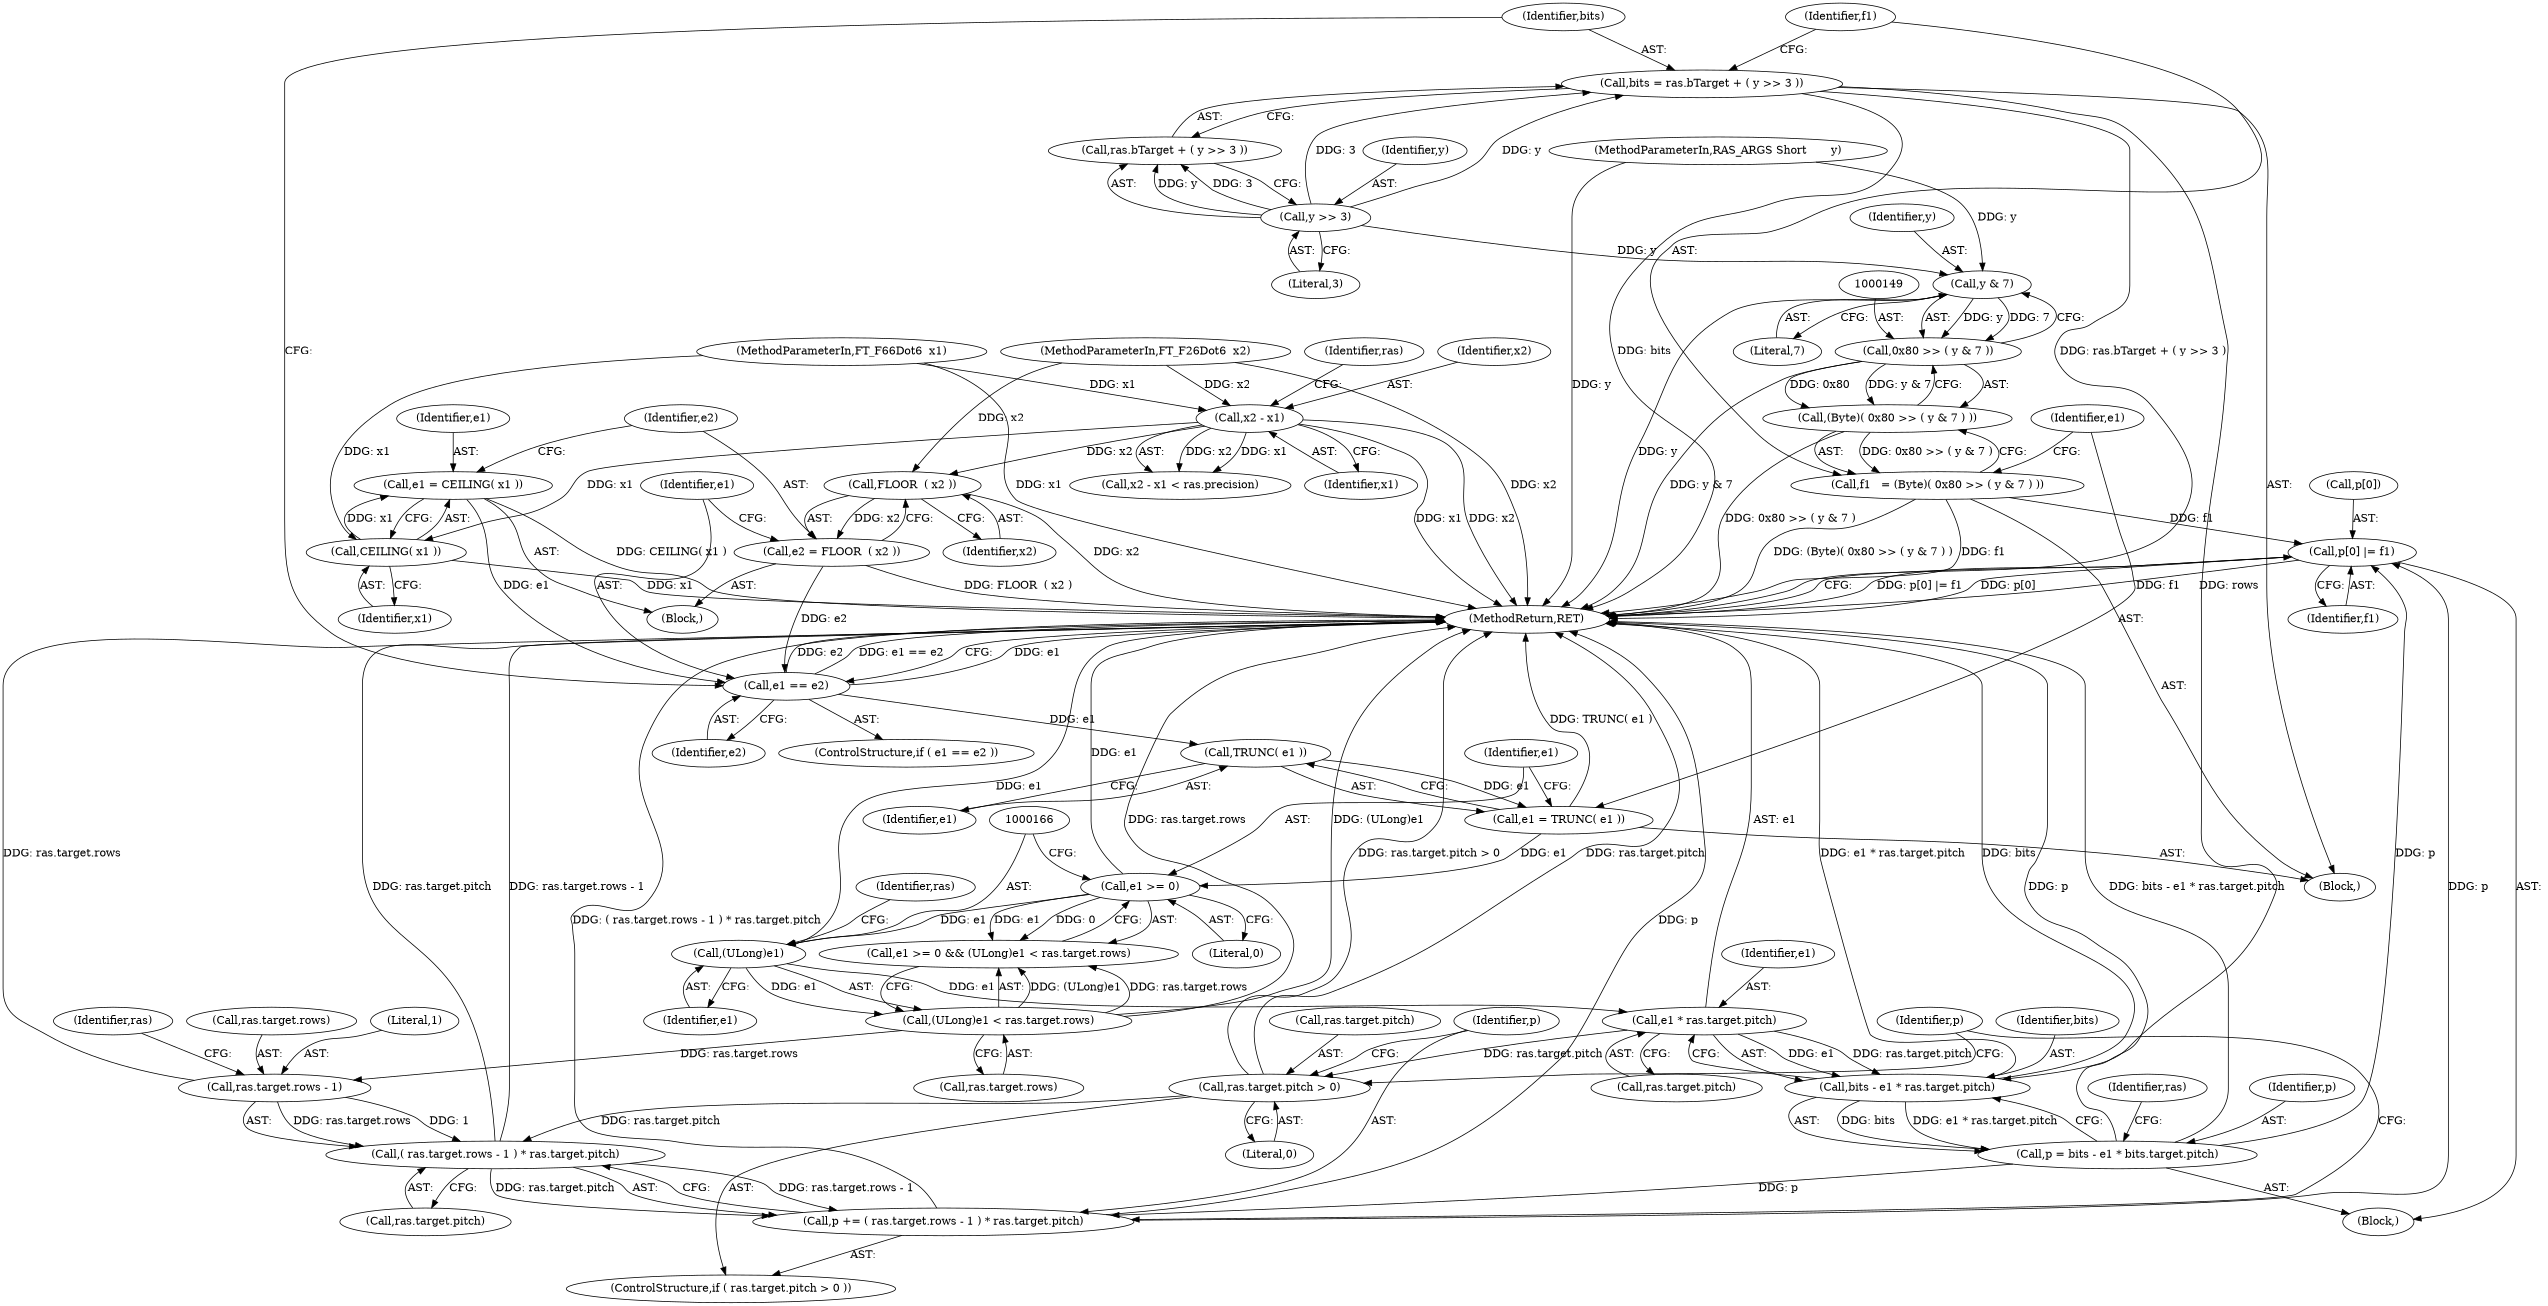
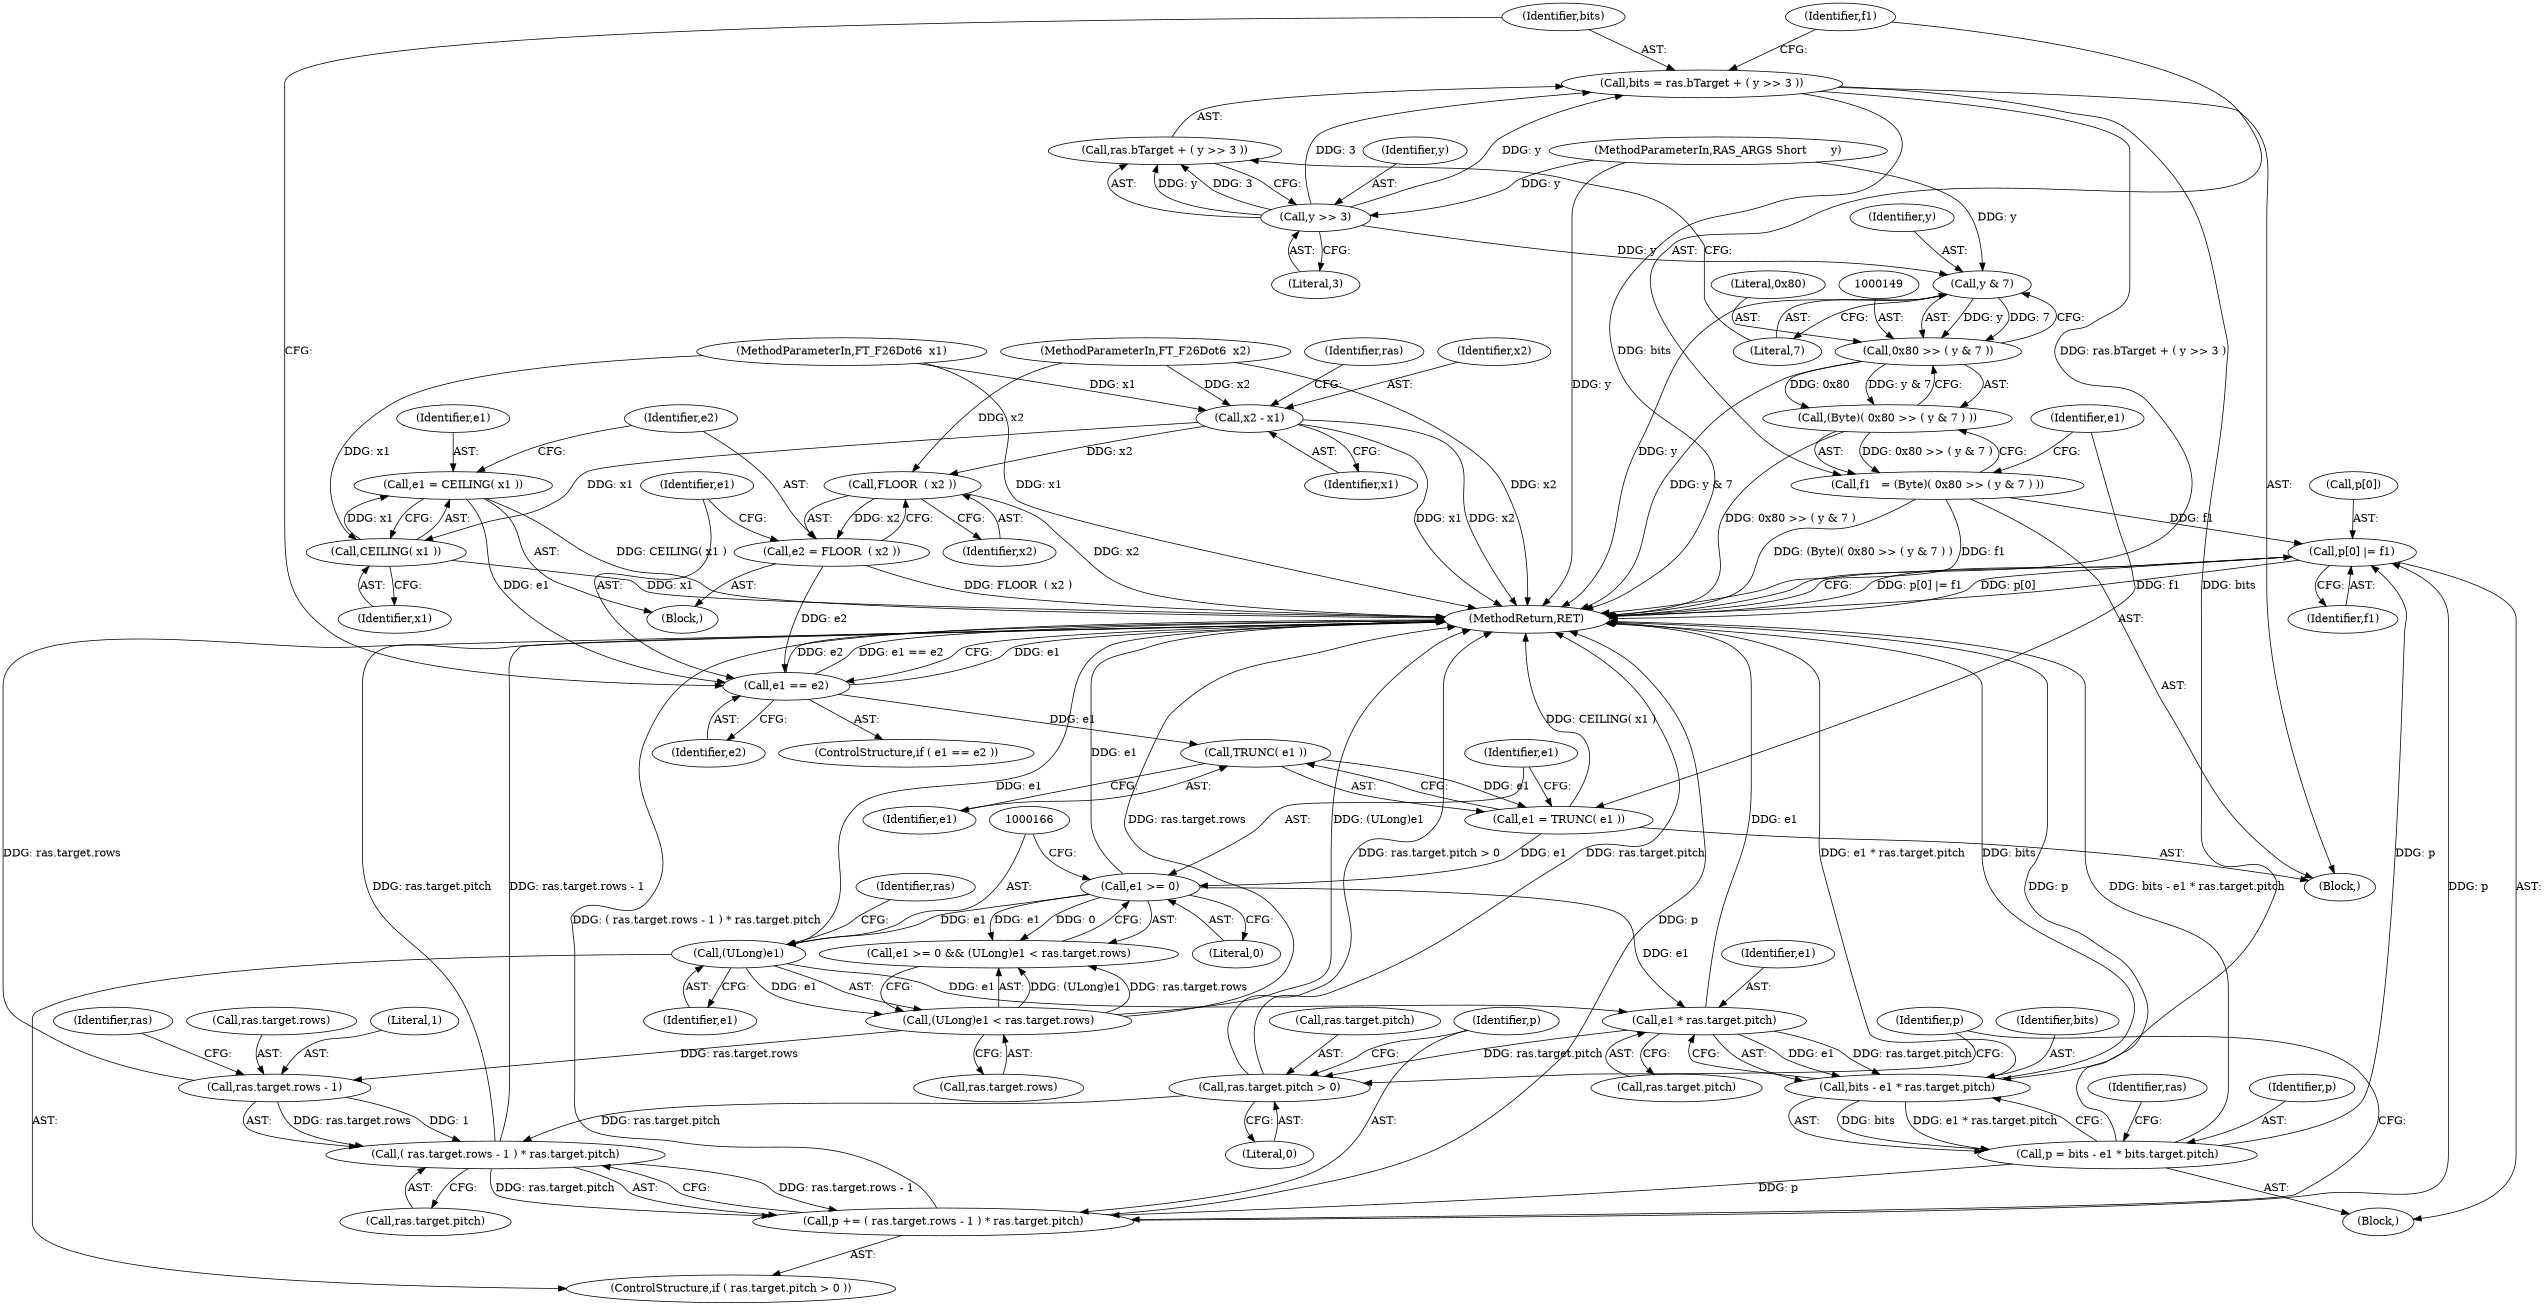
edge "(Call,bits = ras.bTarget + ( y >> 3 ))" -> "(Call,ras.bTarget + ( y >> 3 ))": now "(Literal,7)" -> "(Call,ras.bTarget + ( y >> 3 ))"
edge "(MethodParameterIn,RAS_ARGS Short       y)" -> "(Call,y >> 3)": added, label "DDG: y"
node "(Literal,0x80)": added
node "(MethodParameterIn,FT_F66Dot6  x1)": label "(MethodParameterIn,FT_F66Dot6  x1)" -> "(MethodParameterIn,FT_F26Dot6  x1)"
node "(Call,x2 - x1 < ras.precision)": removed
edge "(Call,bits = ras.bTarget + ( y >> 3 ))" -> "(Call,bits - e1 * ras.target.pitch)": label "DDG: rows" -> "DDG: bits"
edge "(Call,e1 = TRUNC( e1 ))" -> "(MethodReturn,RET)": label "DDG: TRUNC( e1 )" -> "DDG: CEILING( x1 )"
edge "(Call,e1 * ras.target.pitch)" -> "(MethodReturn,RET)": label "AST: e1" -> "DDG: e1"
edge "(Call,e1 >= 0)" -> "(Call,e1 * ras.target.pitch)": added, label "DDG: e1"
edge "(Call,ras.target.pitch > 0)" -> "(ControlStructure,if ( ras.target.pitch > 0 ))": now "(Call,(ULong)e1)" -> "(ControlStructure,if ( ras.target.pitch > 0 ))"
